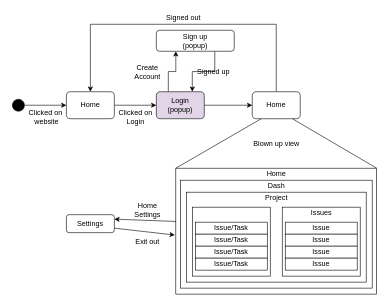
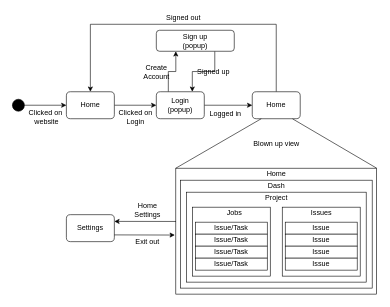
node "Create Account": moved (147, 72) -> (156, 72)
node "Login (popup)": fillcolor #e1d5e7 -> #ffffff
node "Logged in": added
node "Jobs": added
node "Settings": size 48x18 -> 48x27
